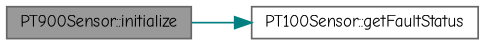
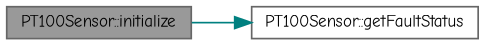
node "PT900Sensor::initialize": label "PT900Sensor::initialize" -> "PT100Sensor::initialize"
